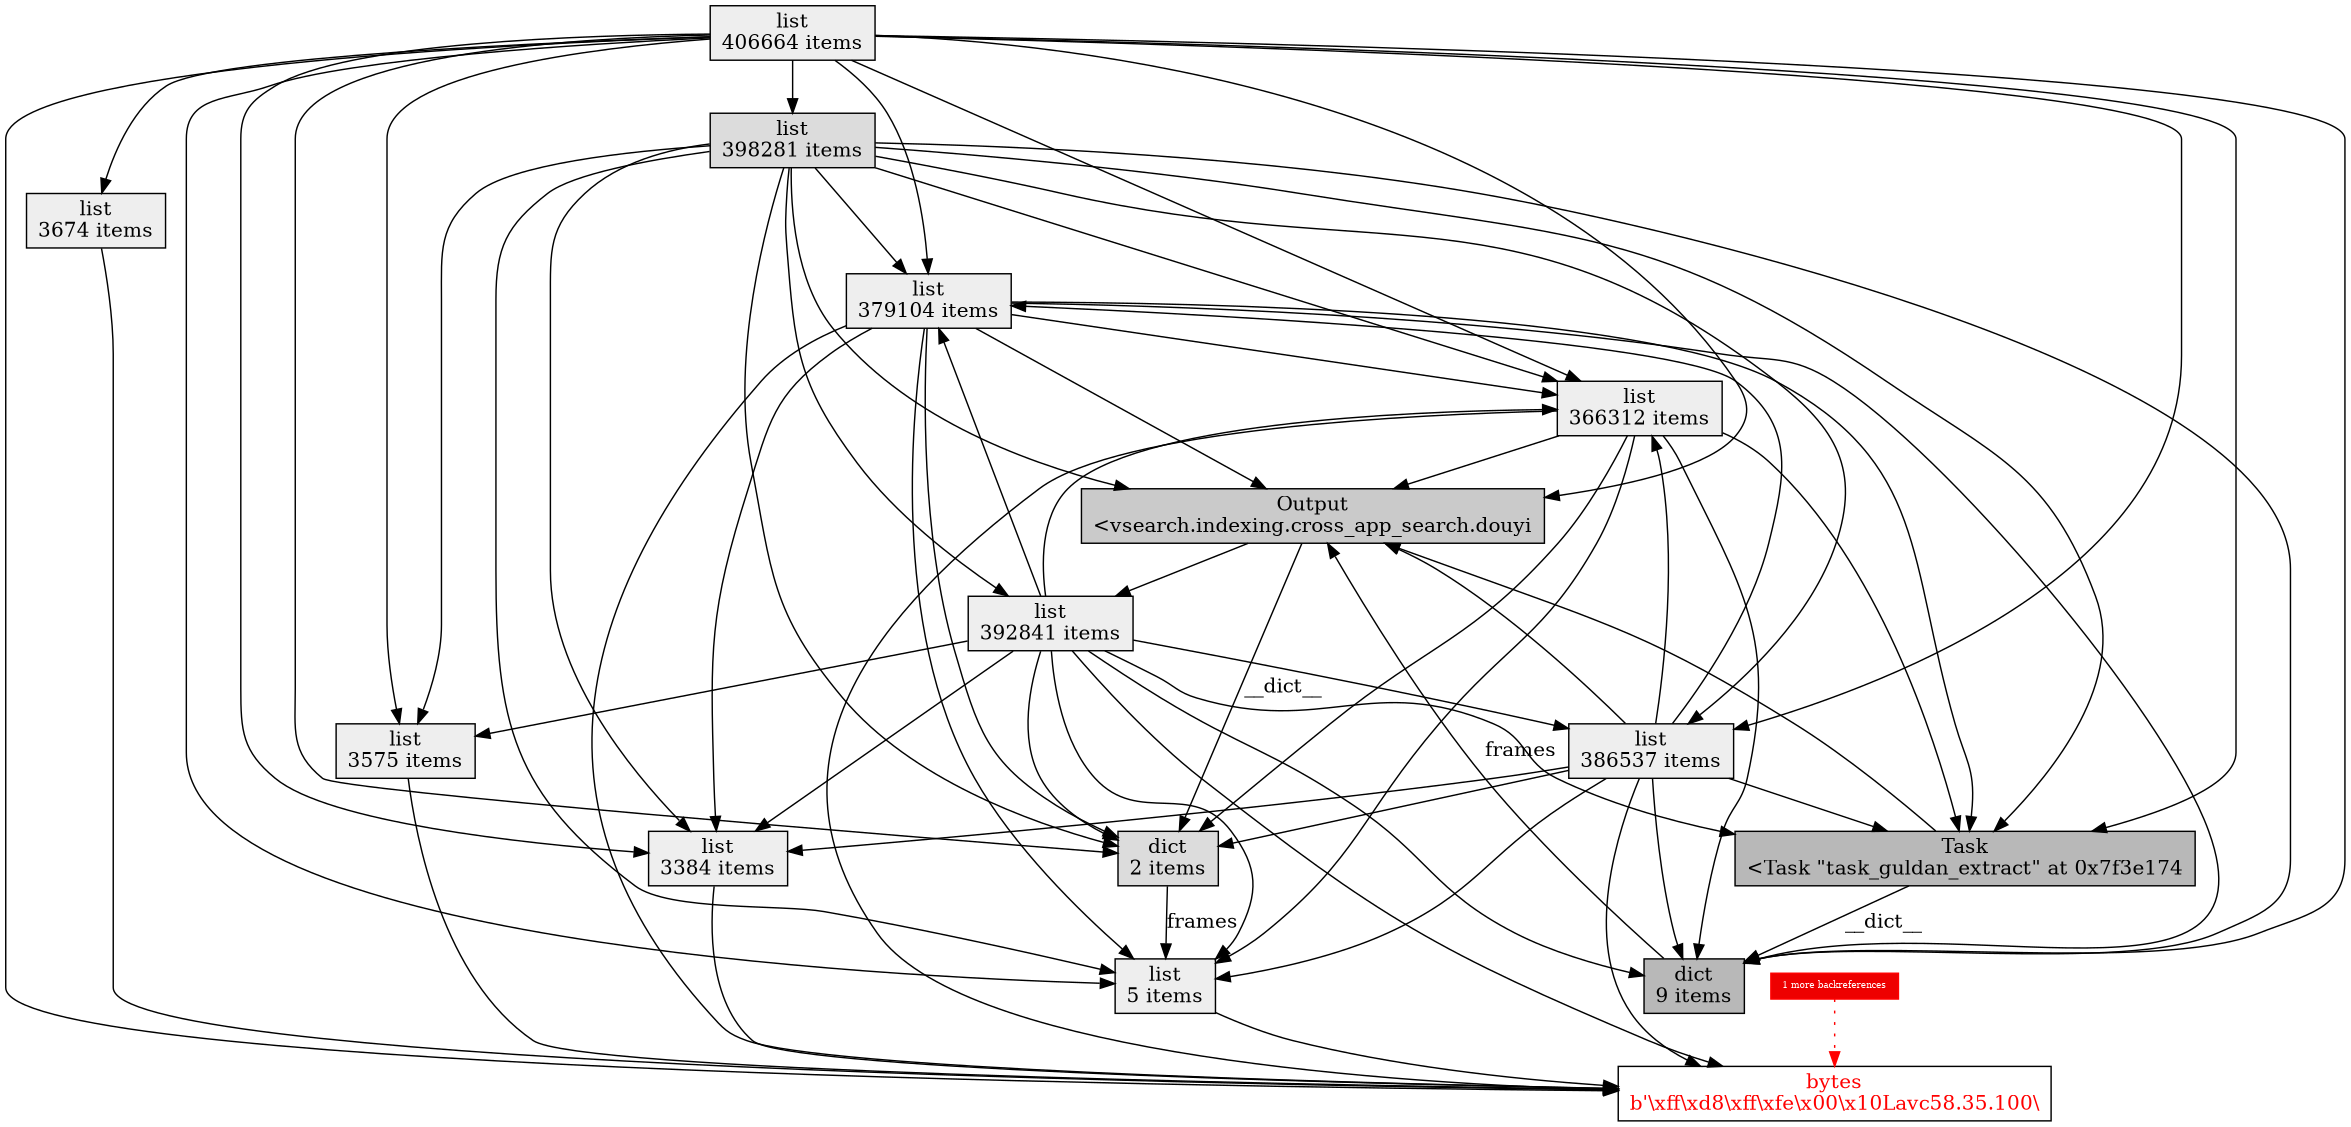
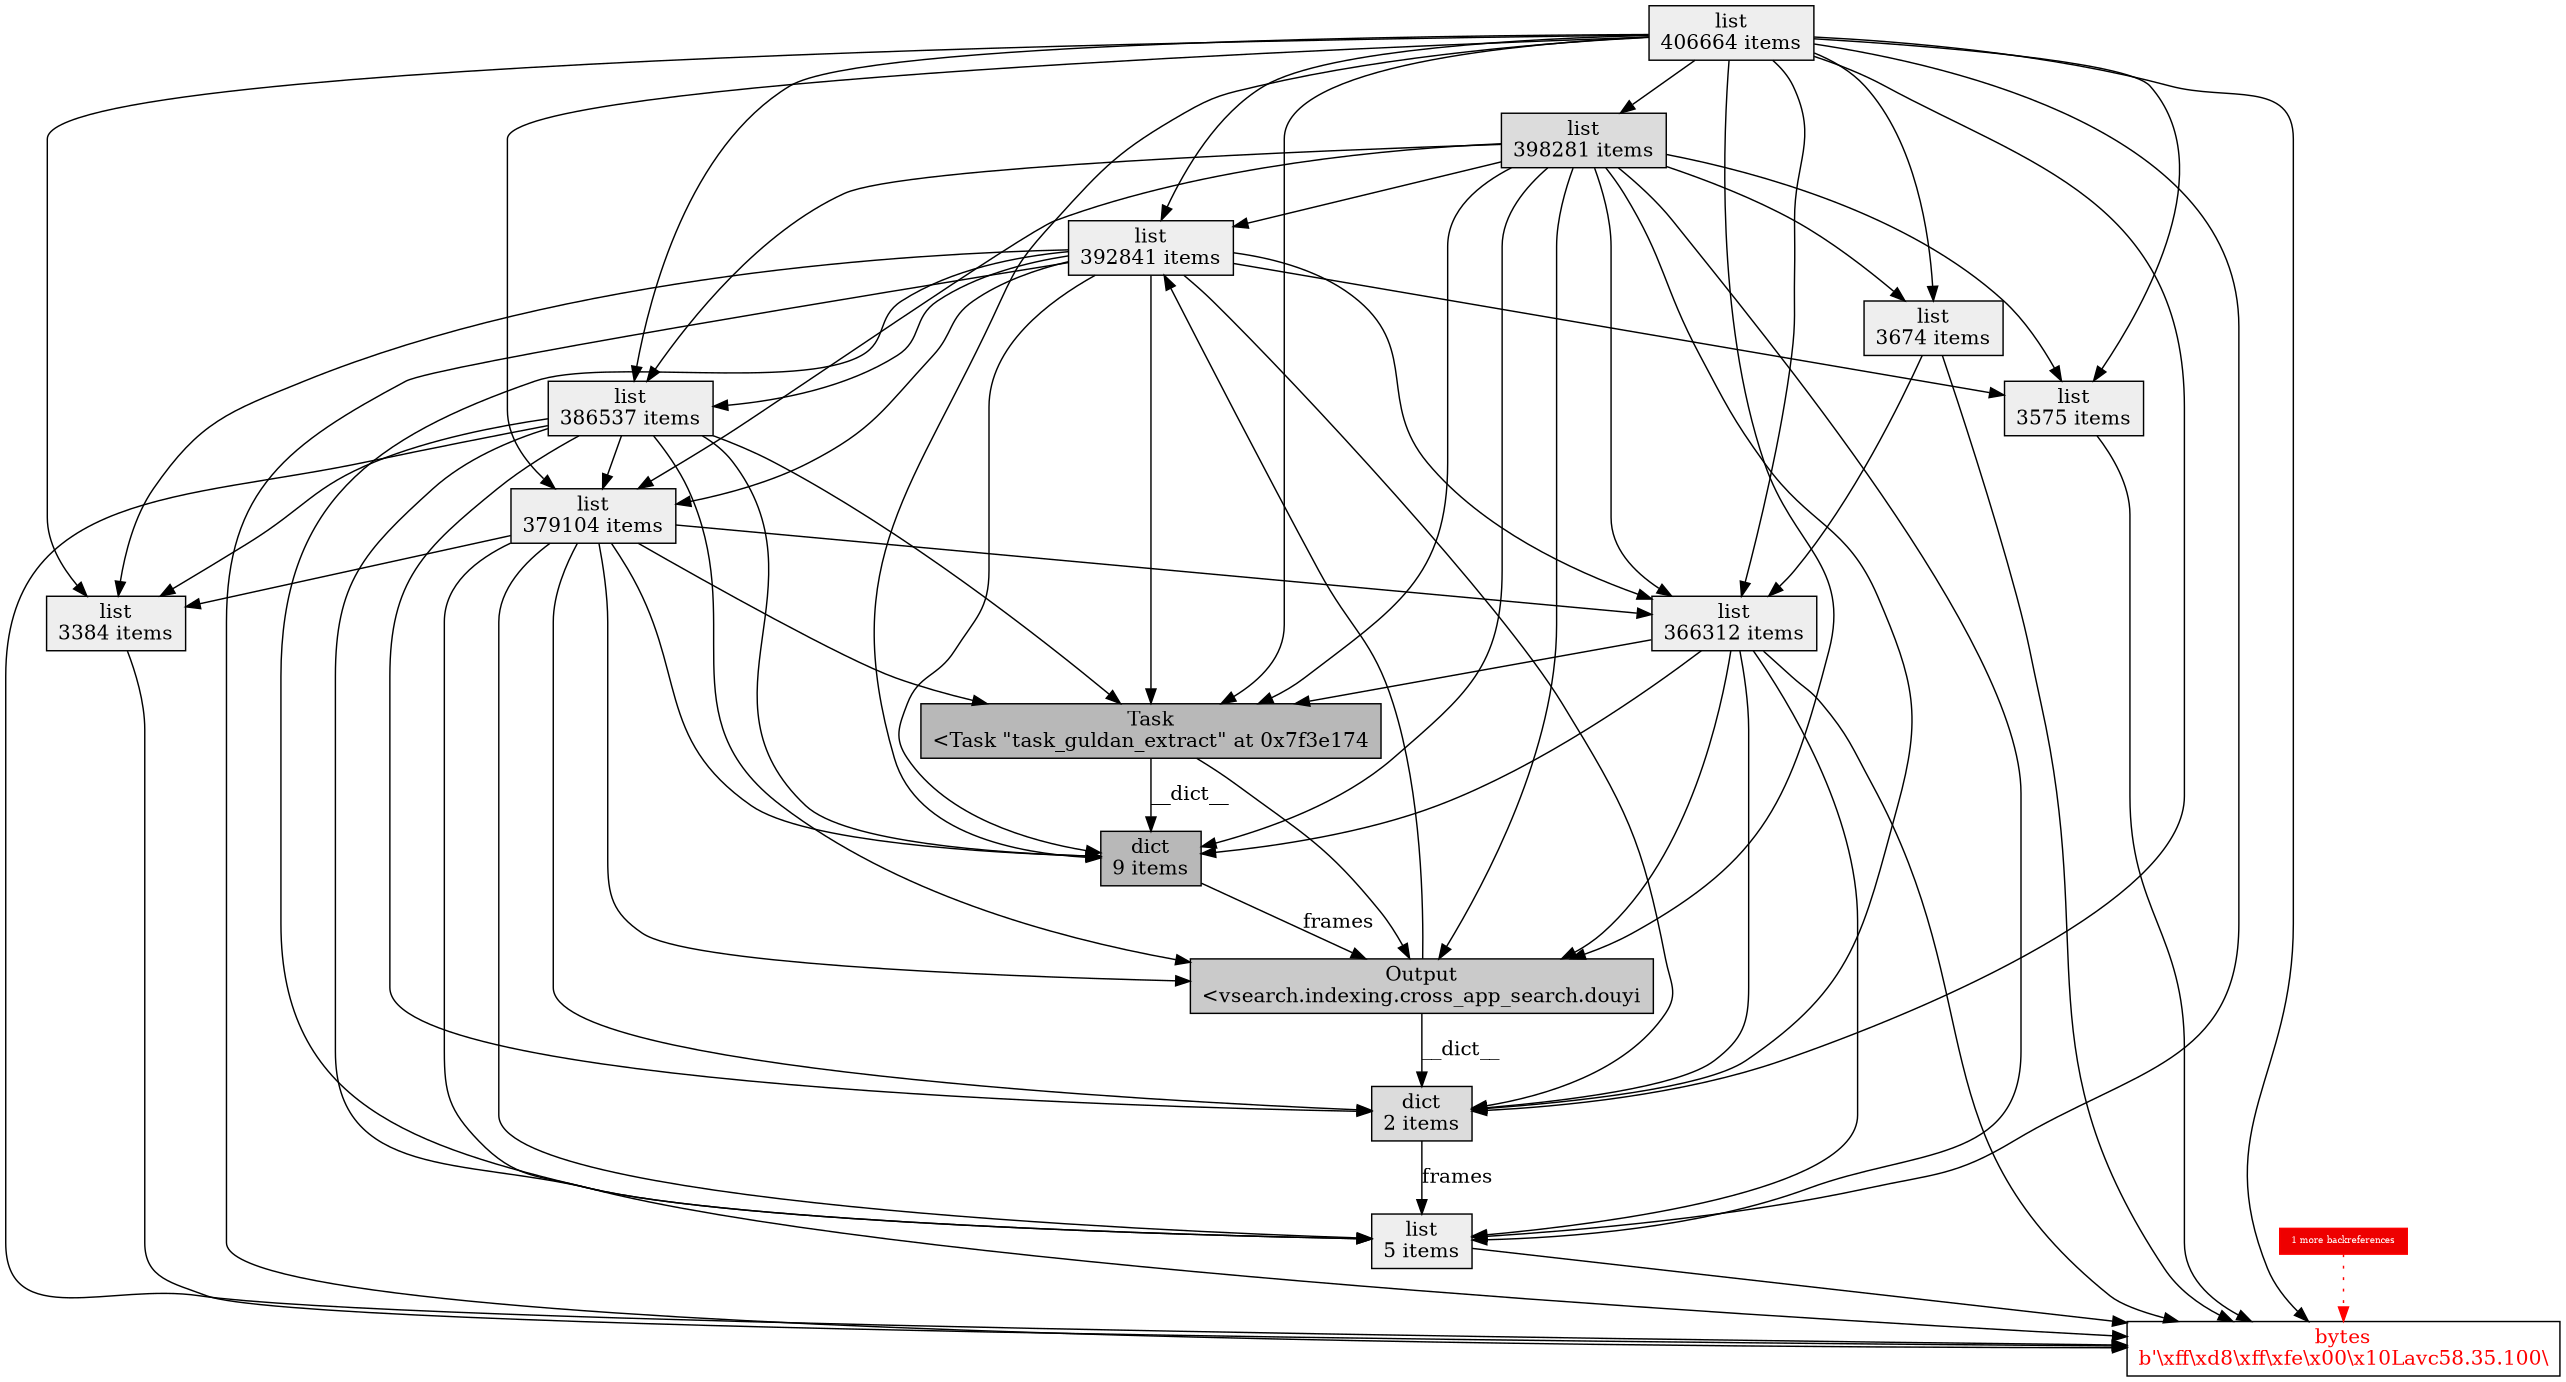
edge "list 406664 items" -> "list 392841 items": added
edge "list 398281 items" -> "list 3384 items": now "list 398281 items" -> "list 3674 items"
edge "list 386537 items" -> "list 366312 items": now "list 3674 items" -> "list 366312 items"
